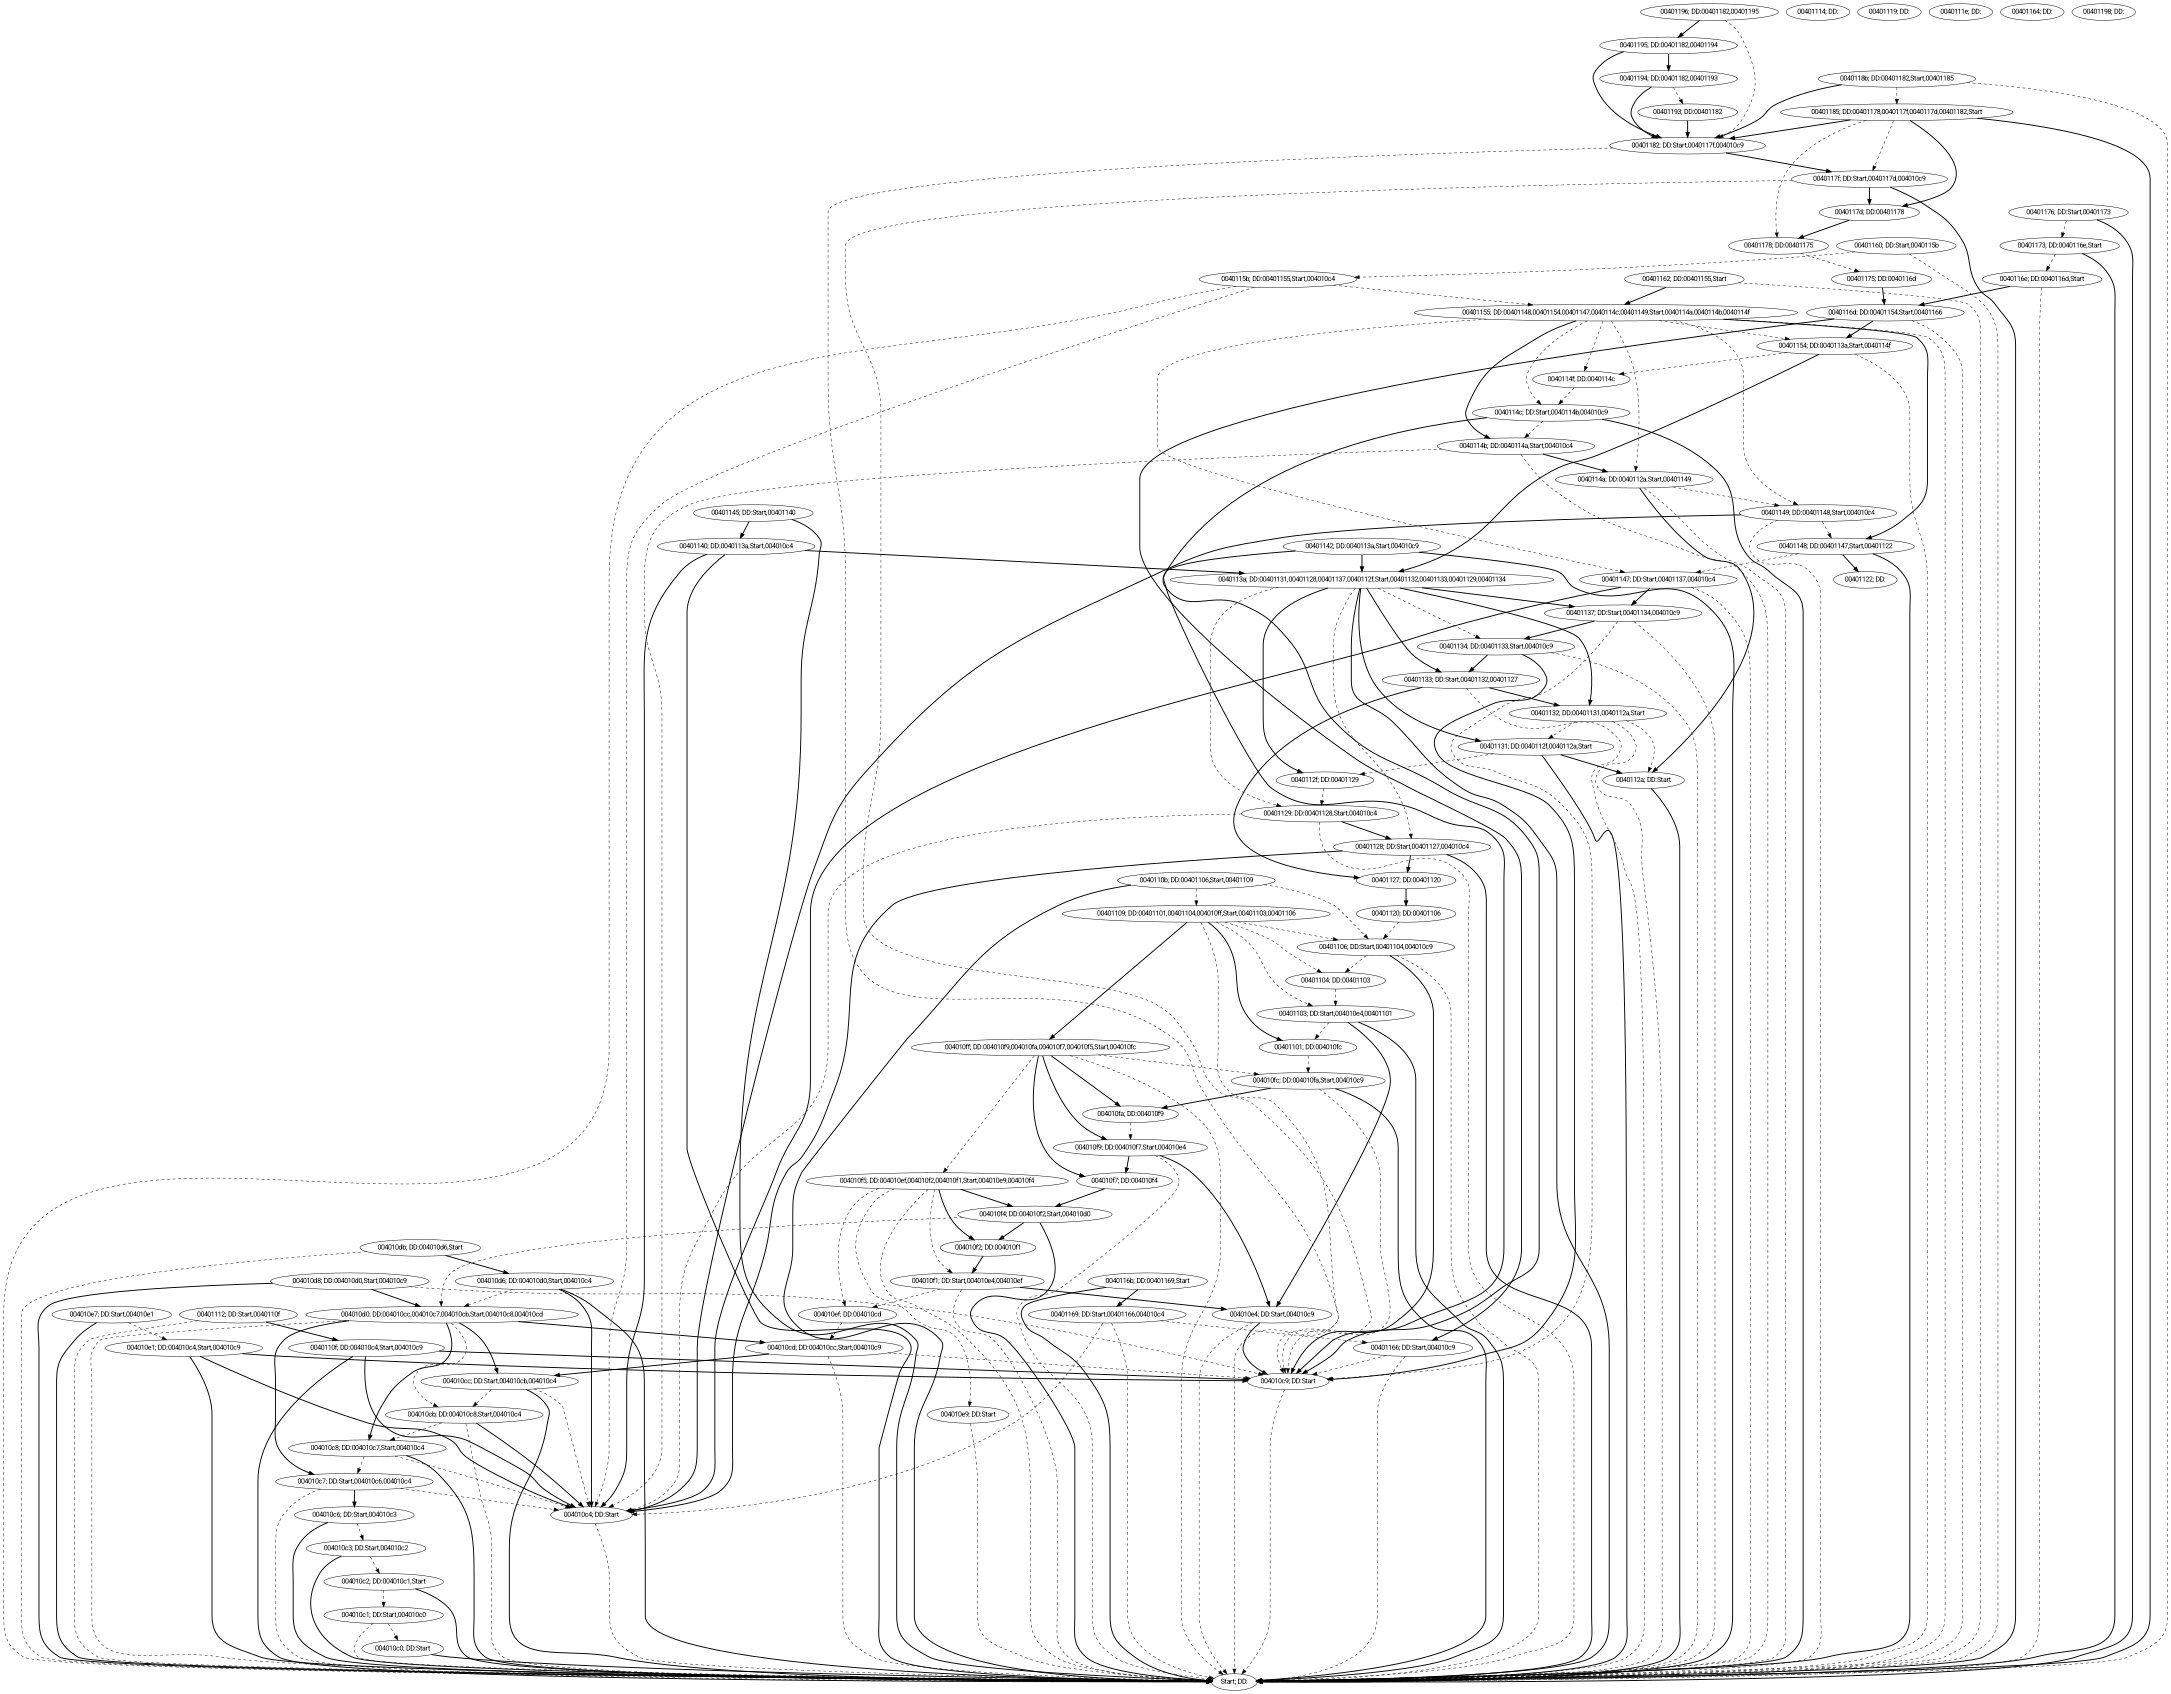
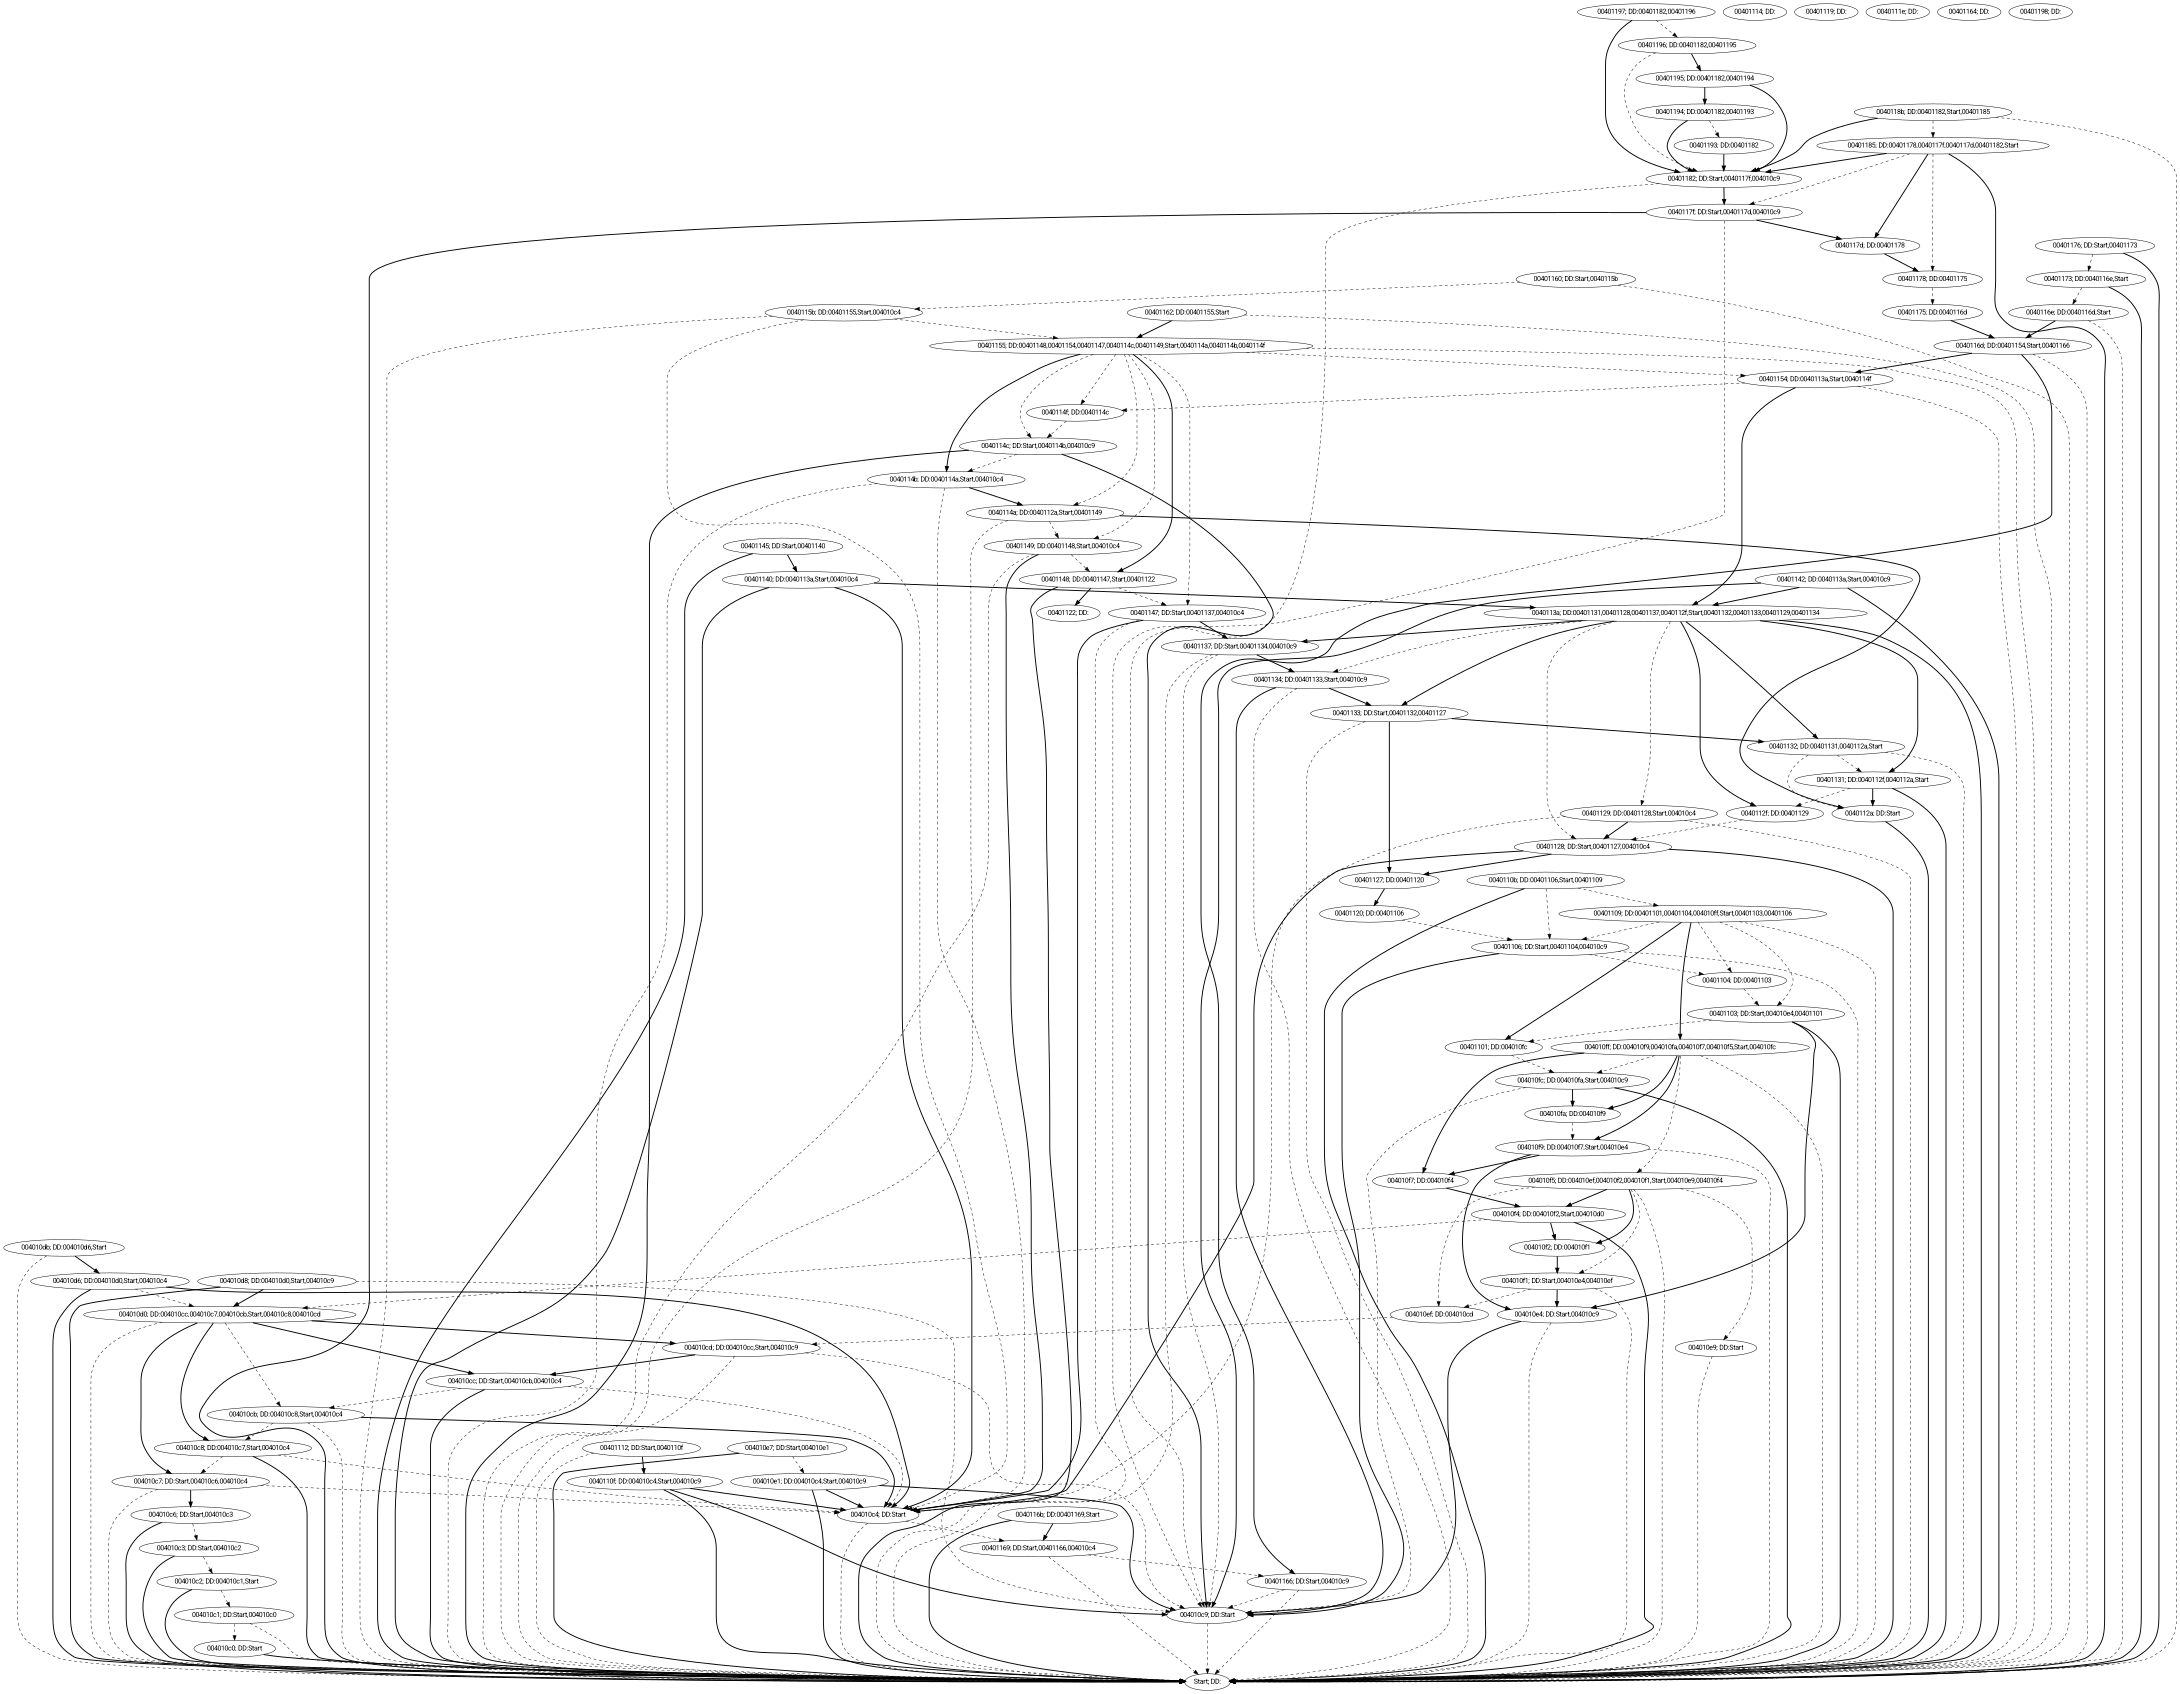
node "00401197; DD:00401182,00401196": added
edge "0040112f; DD:00401129" -> "00401129; DD:00401128,Start,004010c4": now "0040112f; DD:00401129" -> "00401128; DD:Start,00401127,004010c4"
edge "00401169; DD:Start,00401166,004010c4" -> "004010c4; DD:Start": reversed
